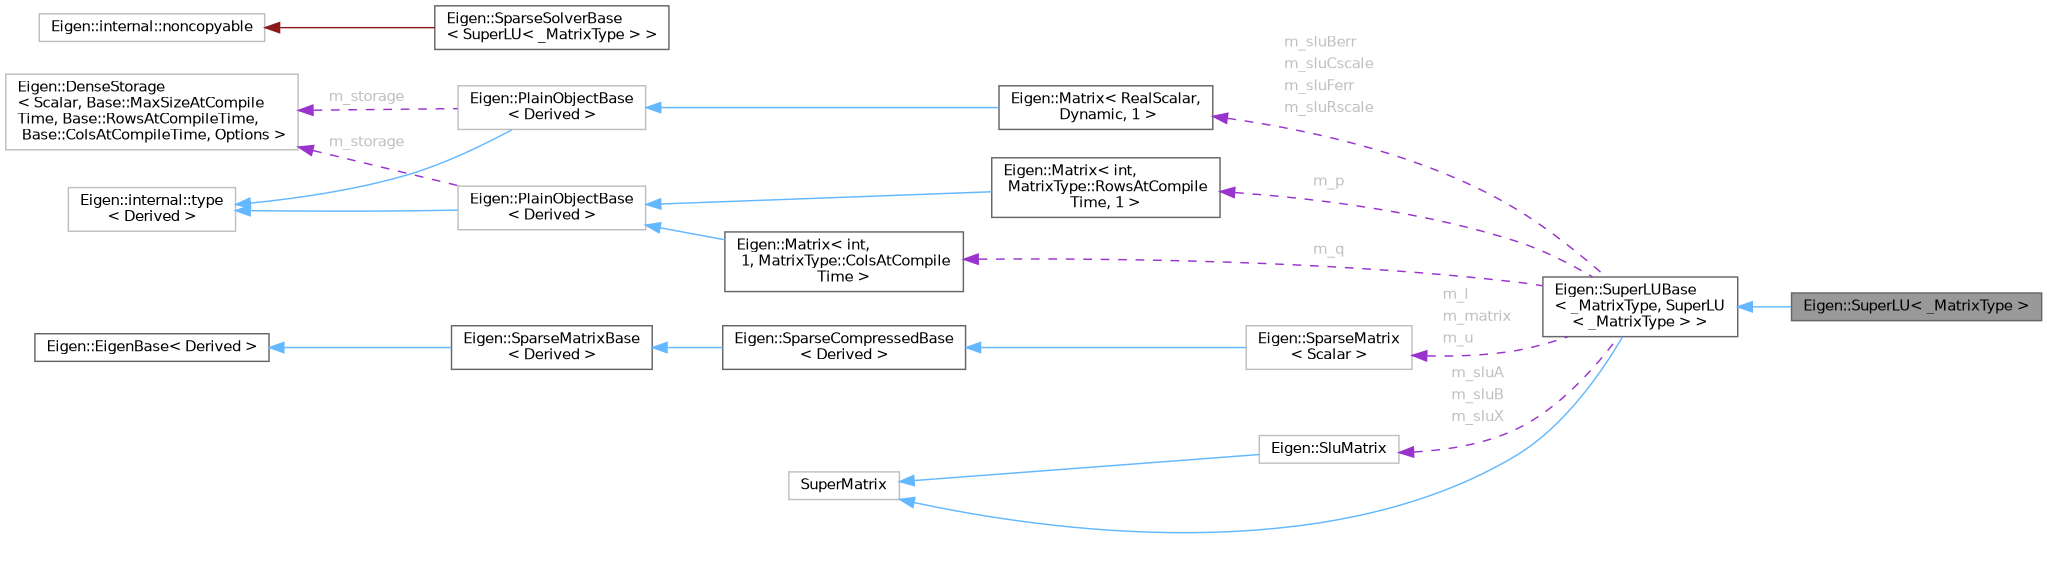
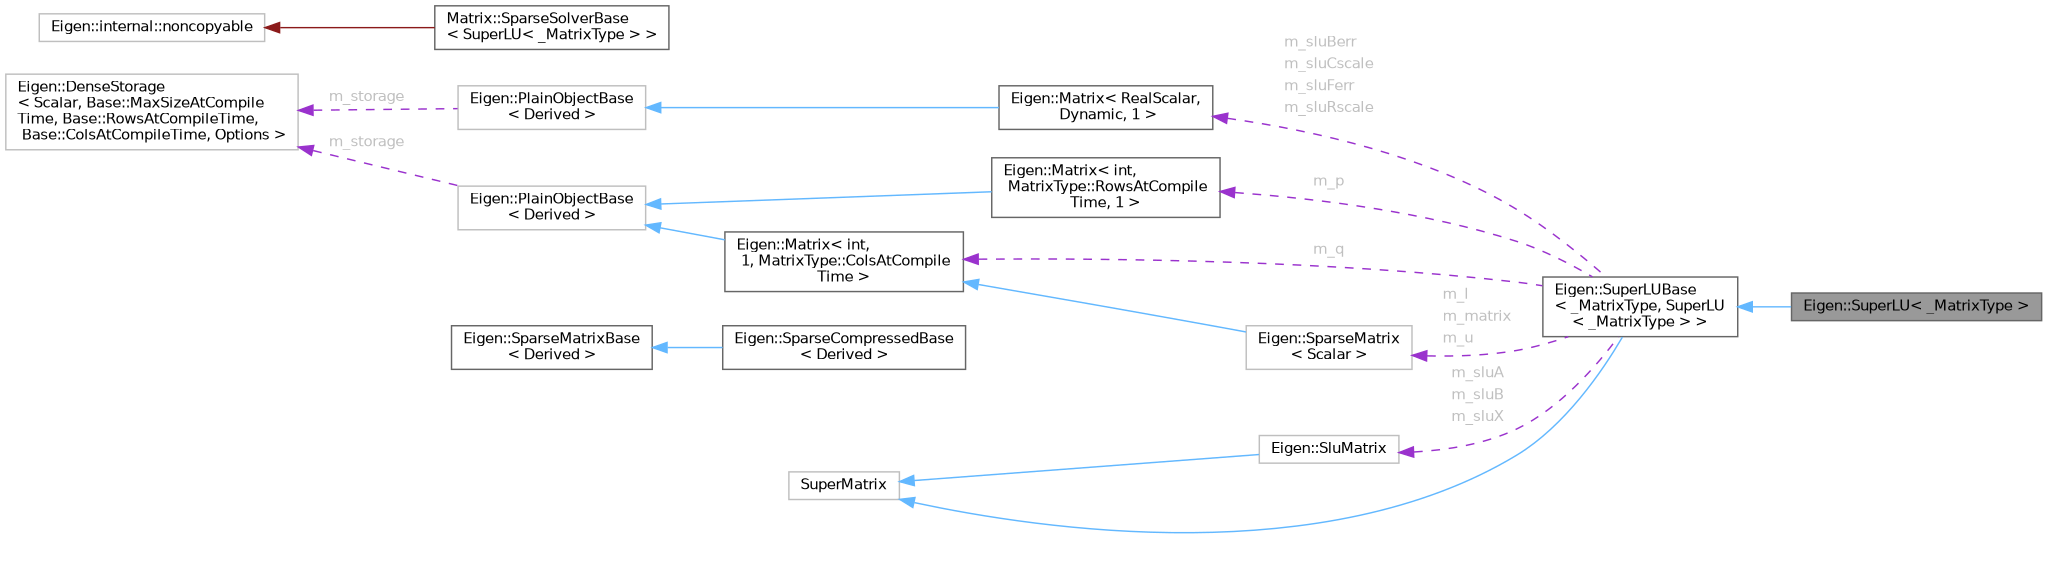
node "Eigen::SparseSolverBase < SuperLU< _MatrixType > >": label "Eigen::SparseSolverBase < SuperLU< _MatrixType > >" -> "Matrix::SparseSolverBase < SuperLU< _MatrixType > >"
node "Eigen::internal::type < Derived >": removed
node "Eigen::EigenBase< Derived >": removed
edge "Eigen::SparseMatrix < Scalar >" -> "Eigen::SparseCompressedBase < Derived >": now "Eigen::SparseMatrix < Scalar >" -> "Eigen::Matrix< int, 1, MatrixType::ColsAtCompile Time >"
